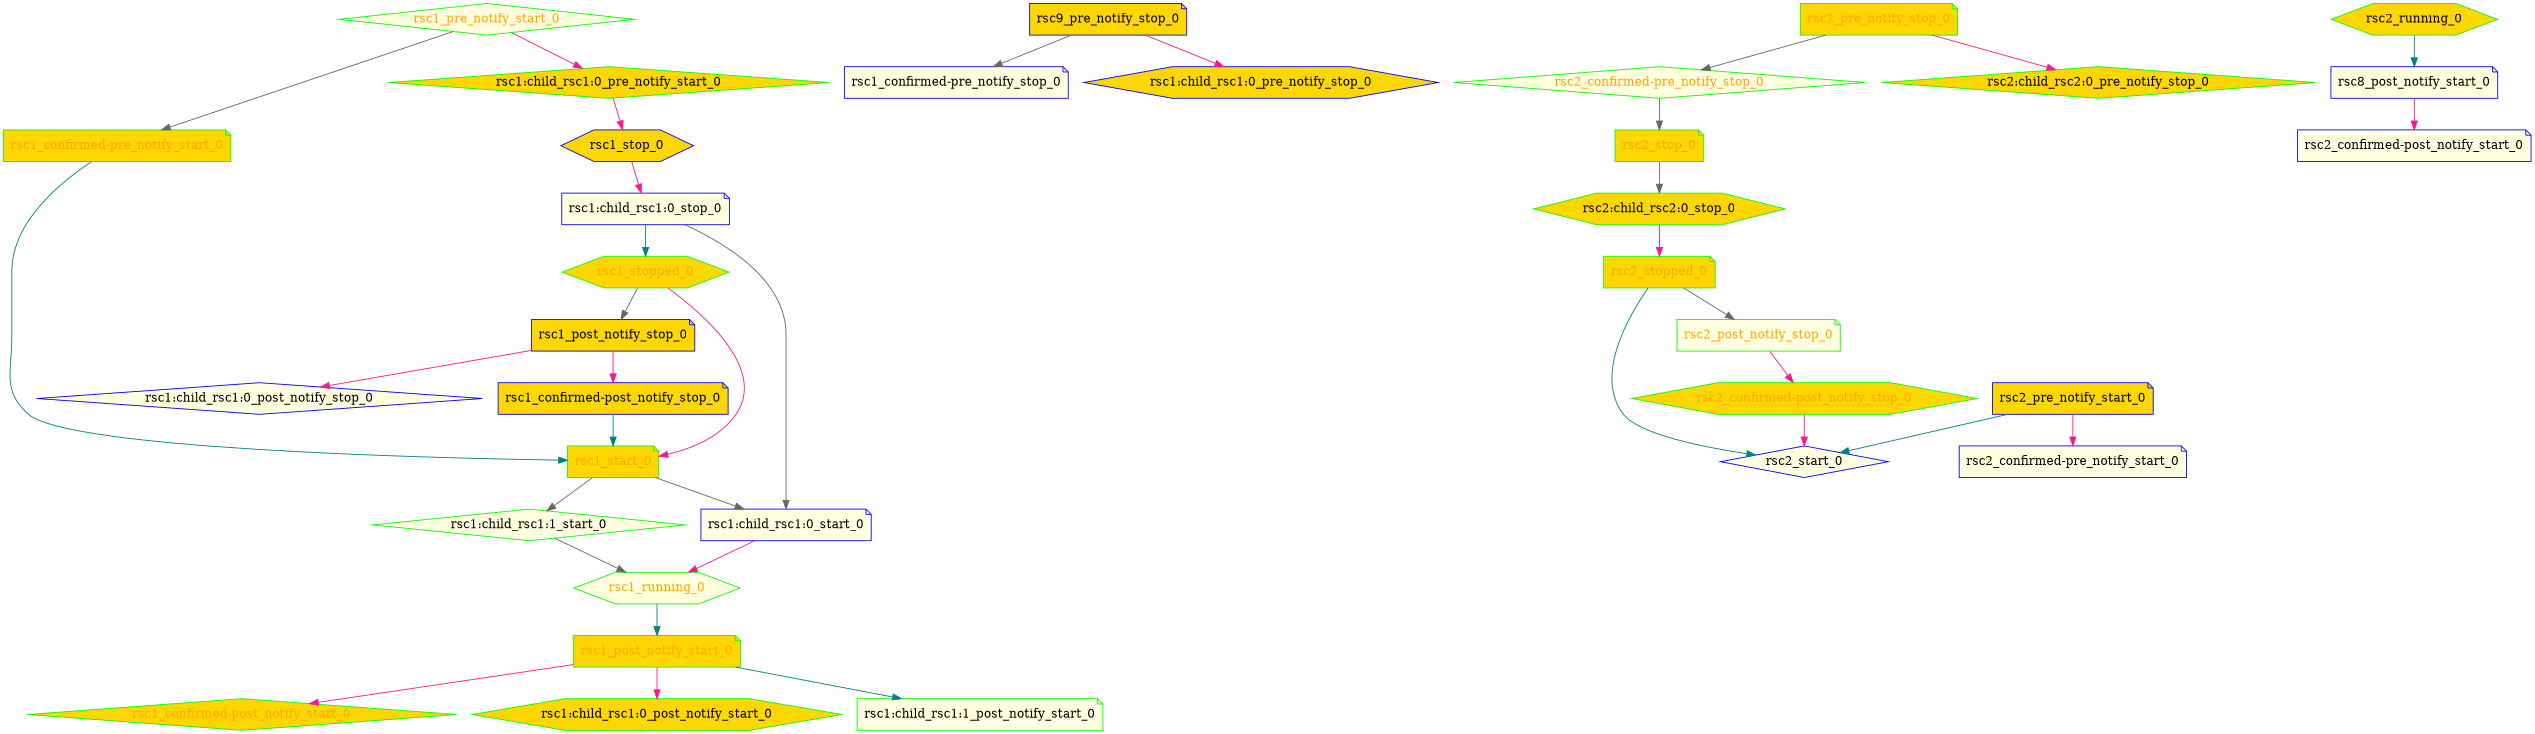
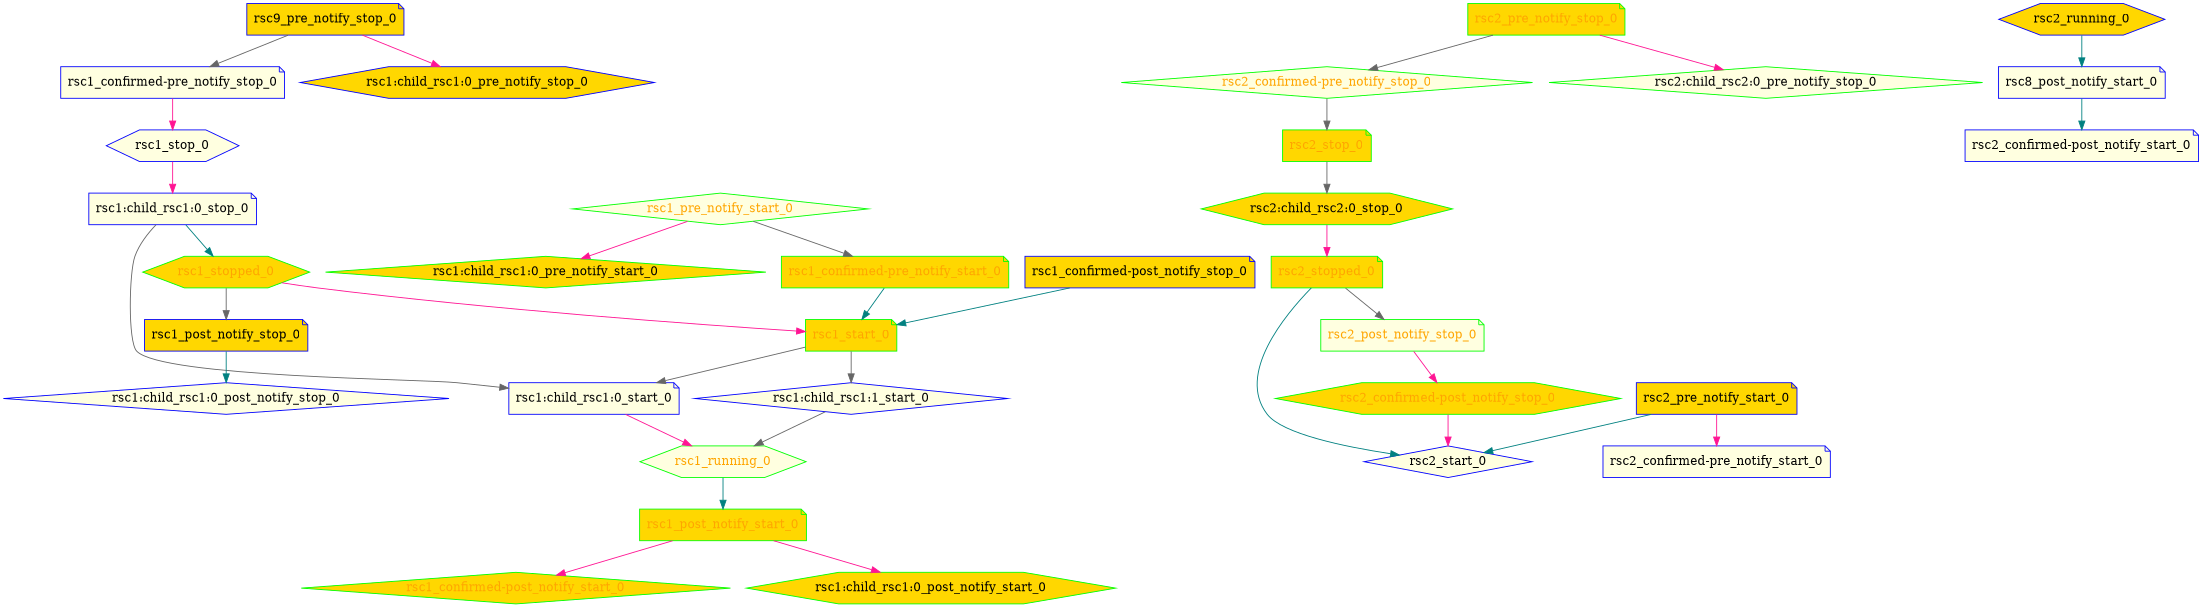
node "rsc2_running_0": color green -> blue
node "rsc2:child_rsc2:0_pre_notify_stop_0": fillcolor gold -> lightyellow
edge "rsc1:child_rsc1:0_pre_notify_start_0" -> "rsc1_stop_0": now "rsc1_confirmed-pre_notify_stop_0" -> "rsc1_stop_0"
edge "rsc8_post_notify_start_0" -> "rsc2_confirmed-post_notify_start_0": color deeppink -> teal
node "rsc1_stop_0": fillcolor gold -> lightyellow
edge "rsc1_post_notify_stop_0" -> "rsc1_confirmed-post_notify_stop_0": removed
edge "rsc1_post_notify_stop_0" -> "rsc1:child_rsc1:0_post_notify_stop_0": color deeppink -> teal
node "rsc1:child_rsc1:1_start_0": color green -> blue
node "rsc1:child_rsc1:1_post_notify_start_0": removed
